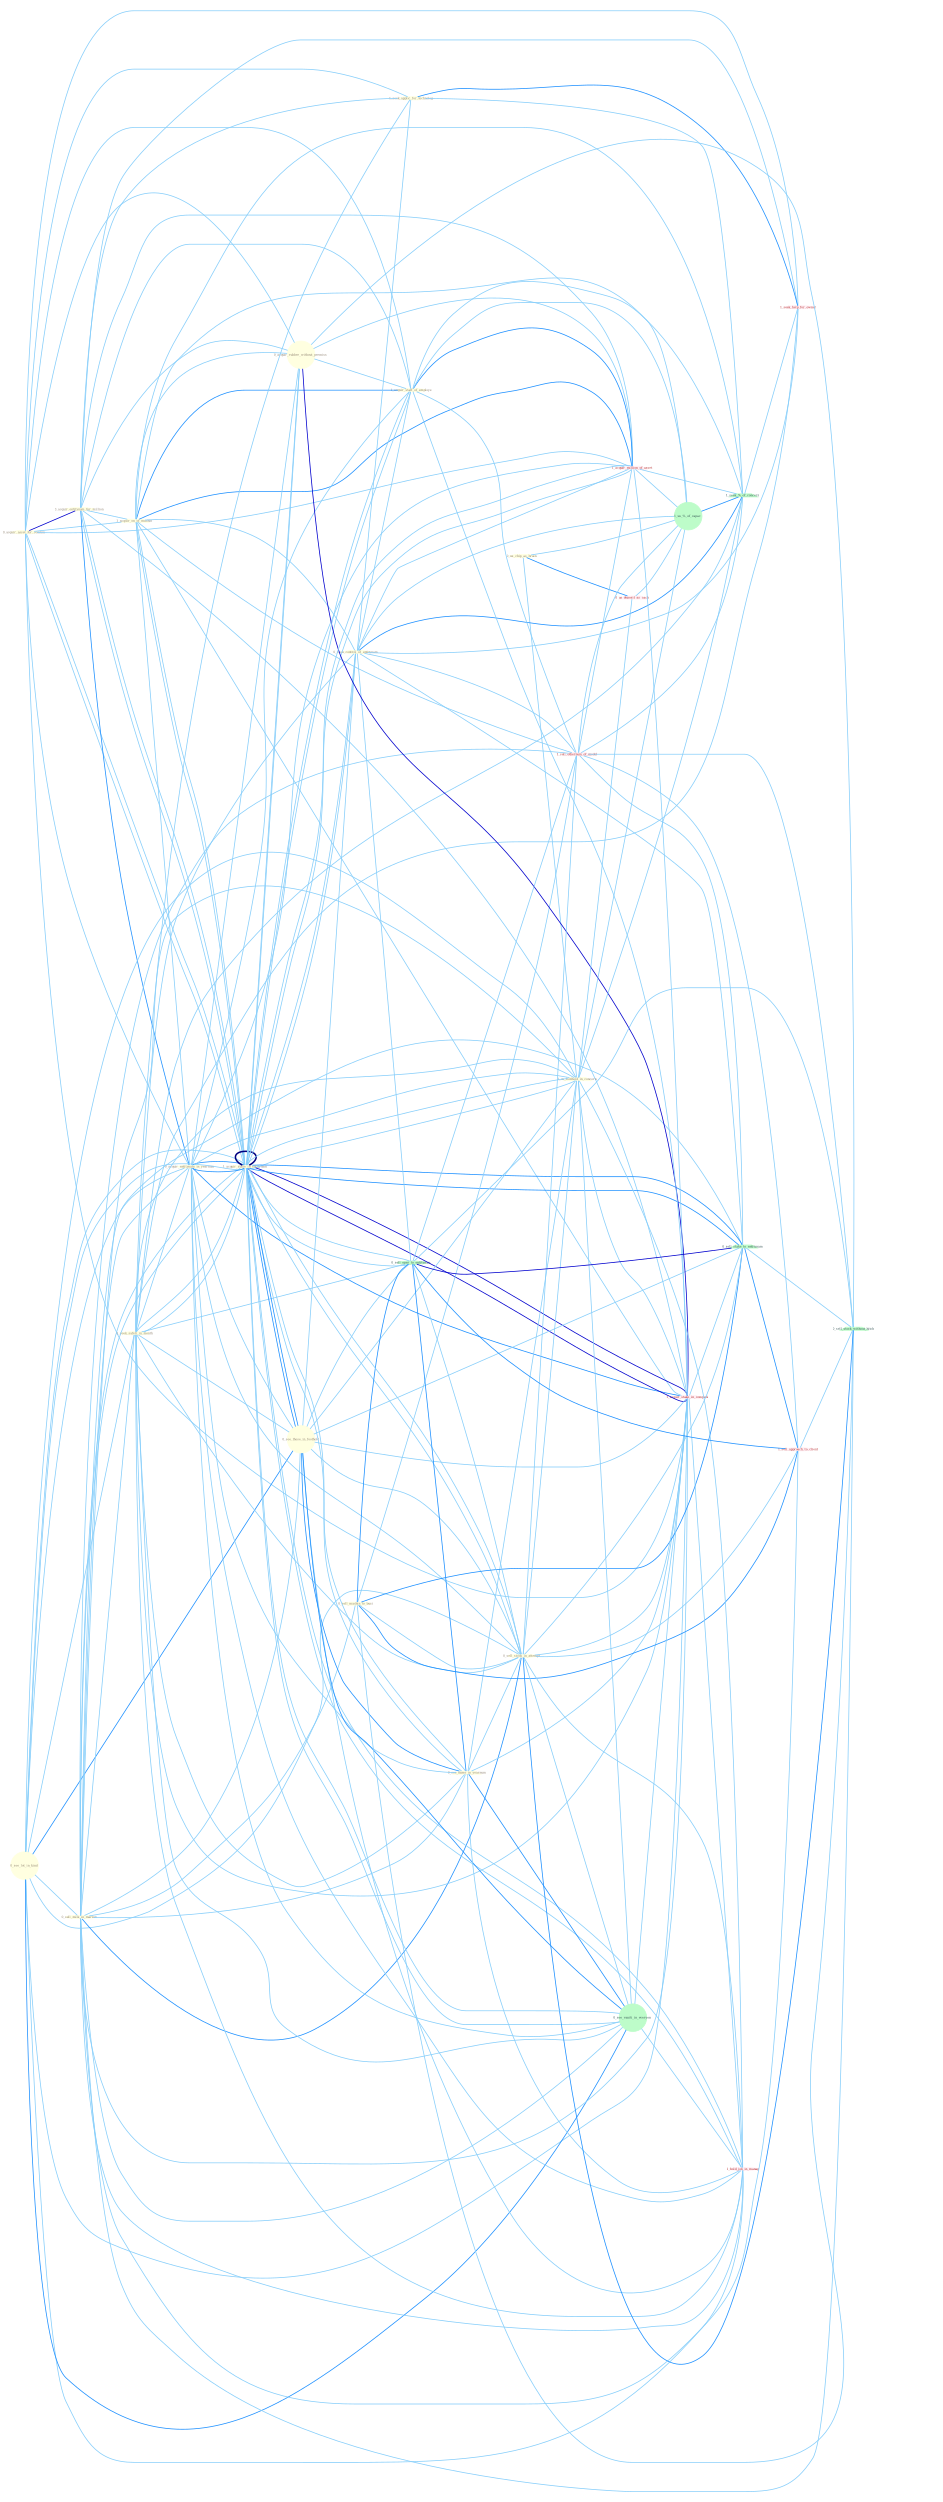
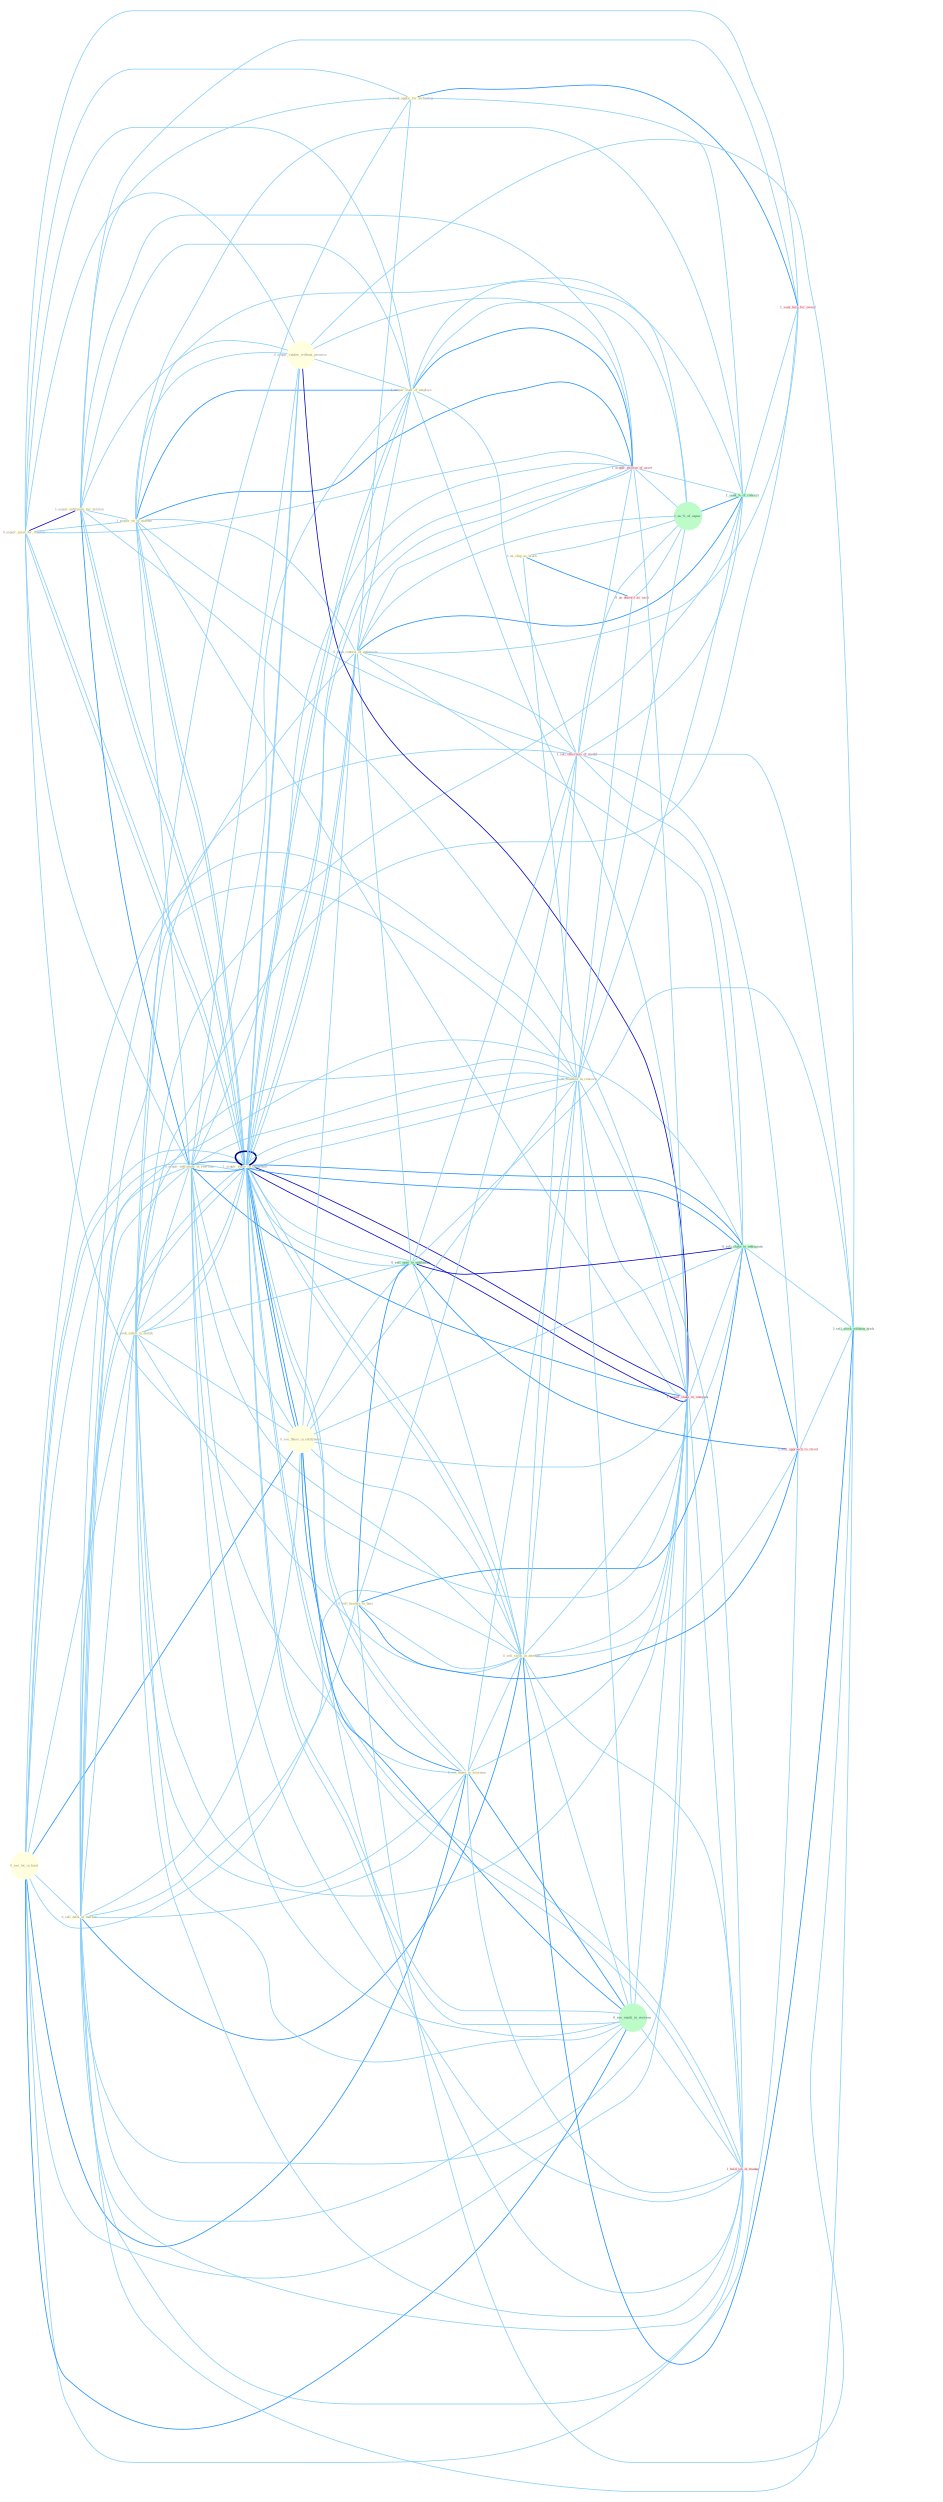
node "0_see_these_in_foothold": label "0_see_these_in_foothold" -> "0_see_these_in_entitynam"
edge "0_sell_oper_to_entitynam" -- "0_see_name_in_yearnum": now "0_see_lot_in_kind" -- "0_see_name_in_yearnum"
